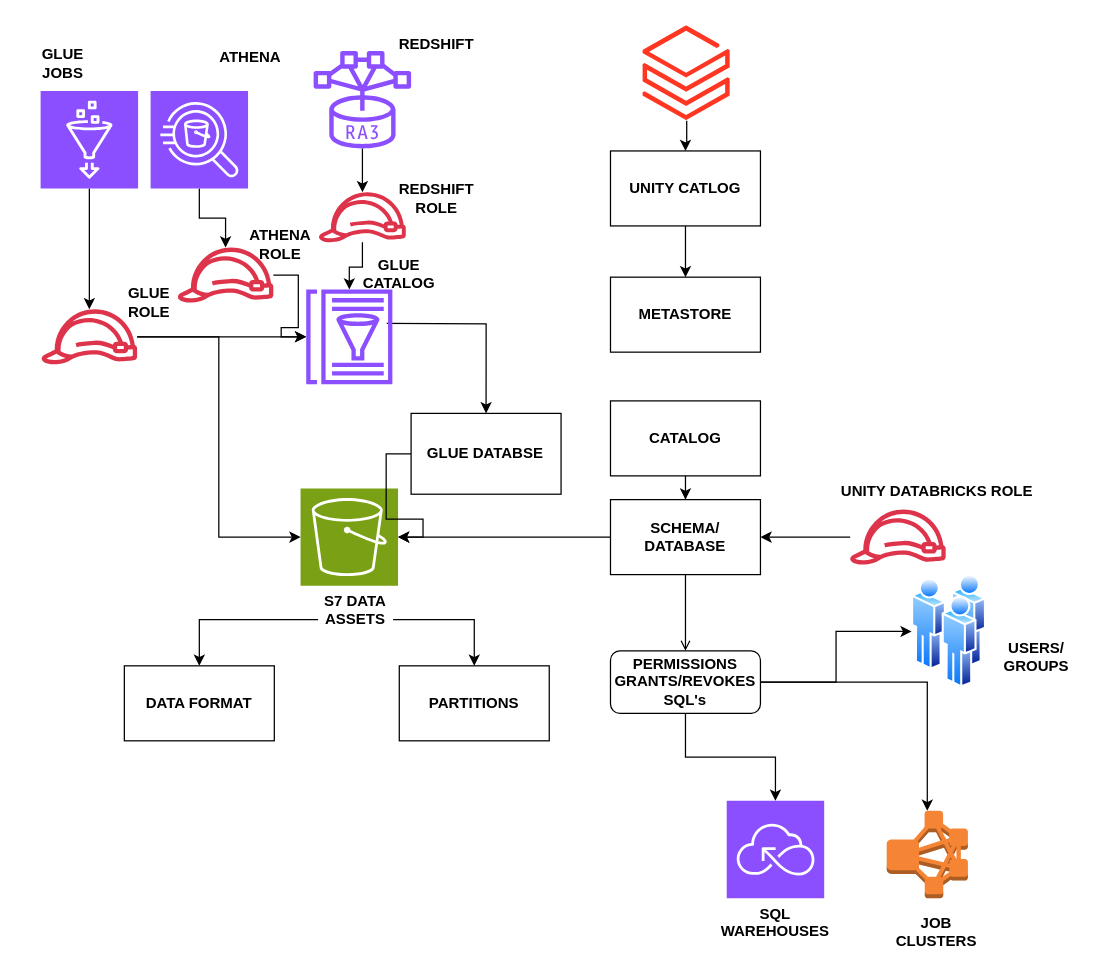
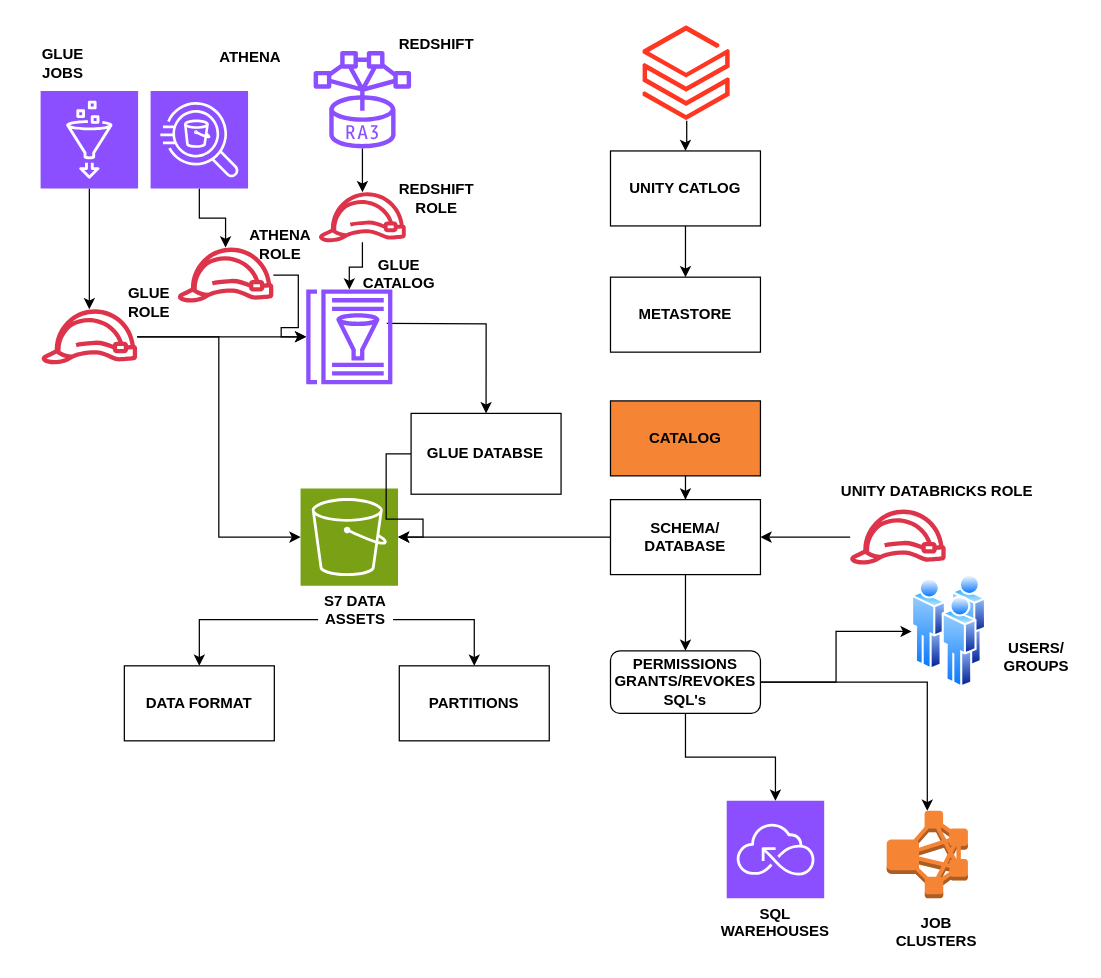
node "CATALOG": fillcolor #ffffff -> #f58534
edge "SCHEMA/ DATABASE" -> "PERMISSIONS GRANTS/REVOKES SQL's": arrowhead open -> classic
